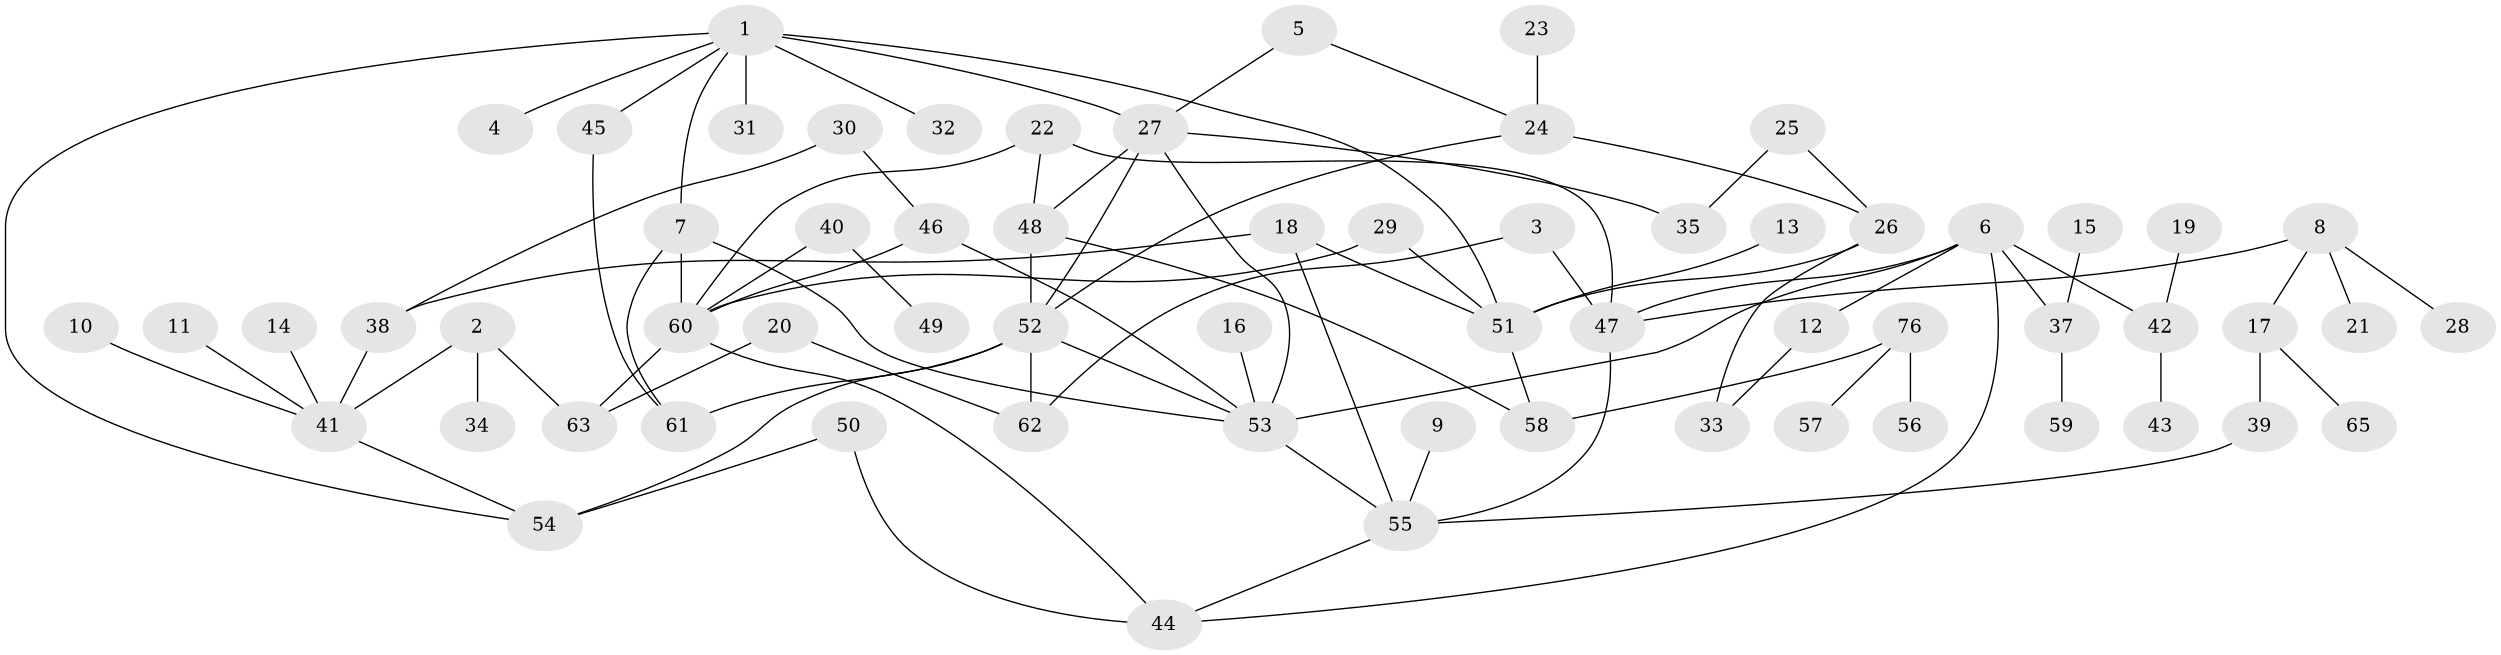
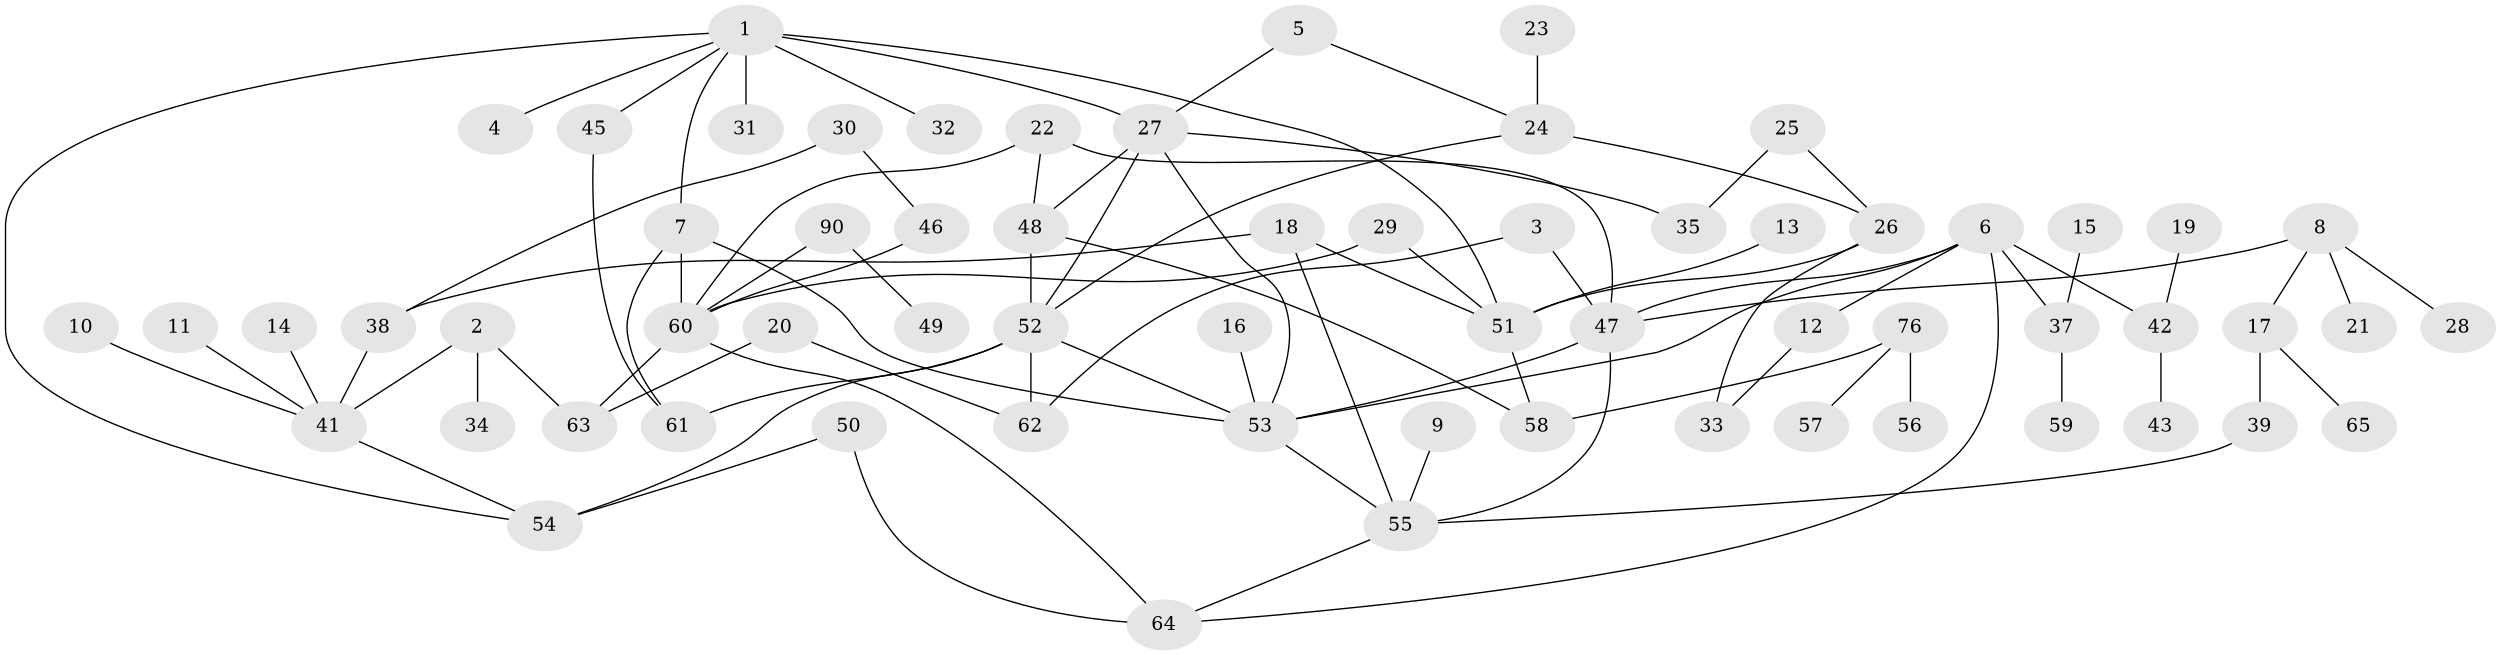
node "40": label "40" -> "90"
edge "46" -- "53": now "47" -- "53"
node "44": label "44" -> "64"
